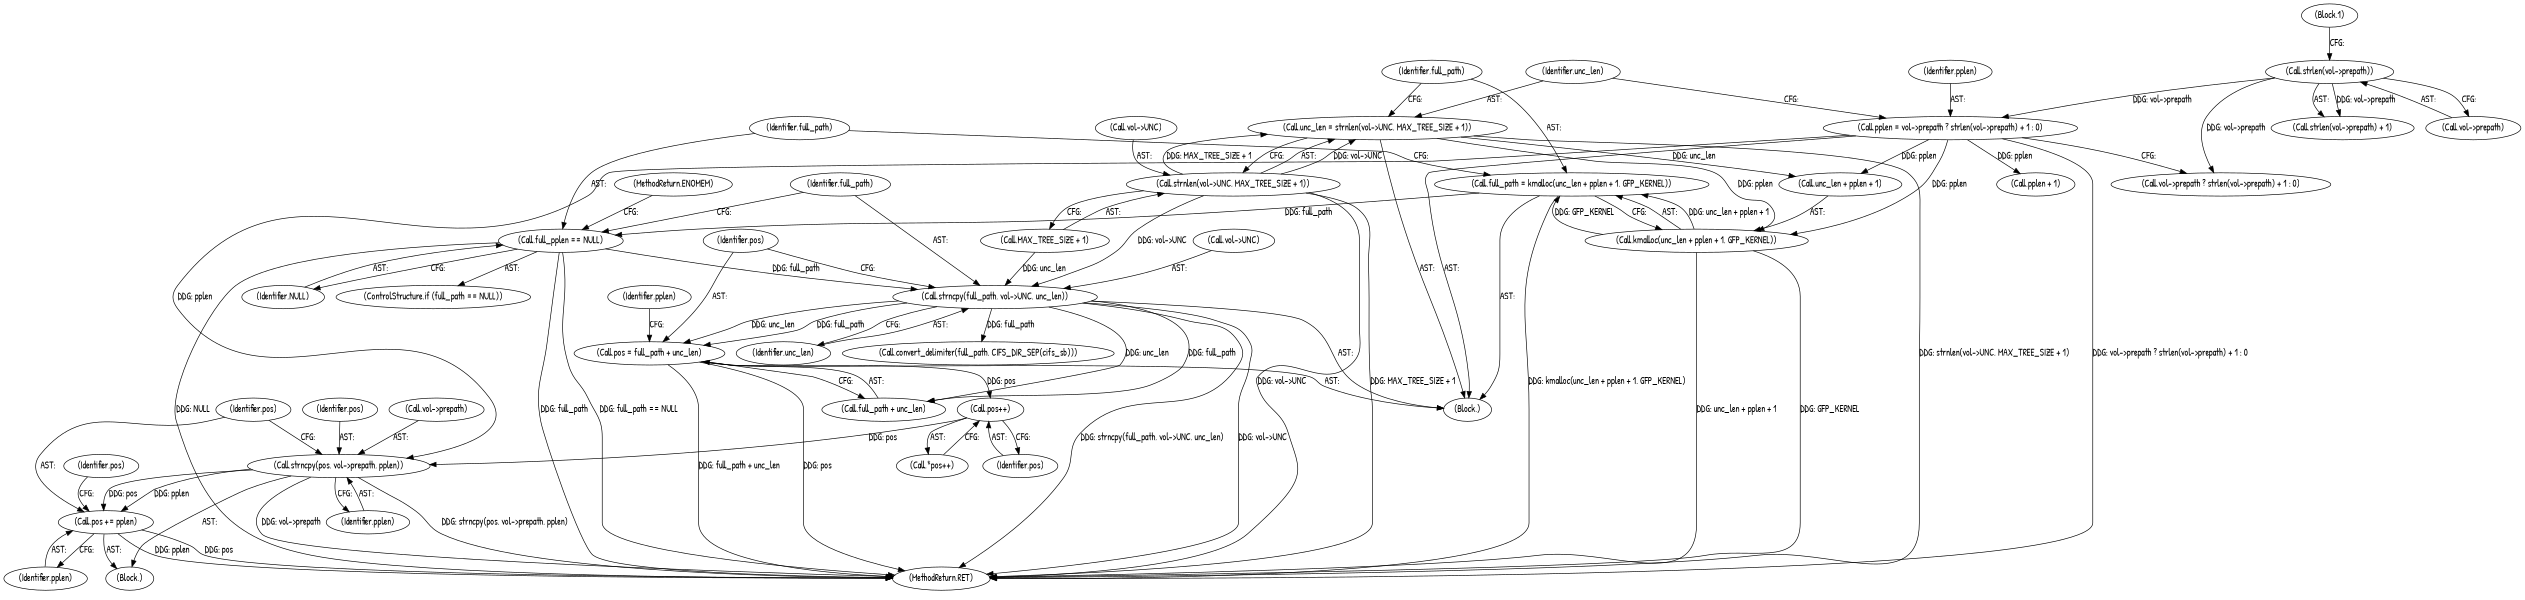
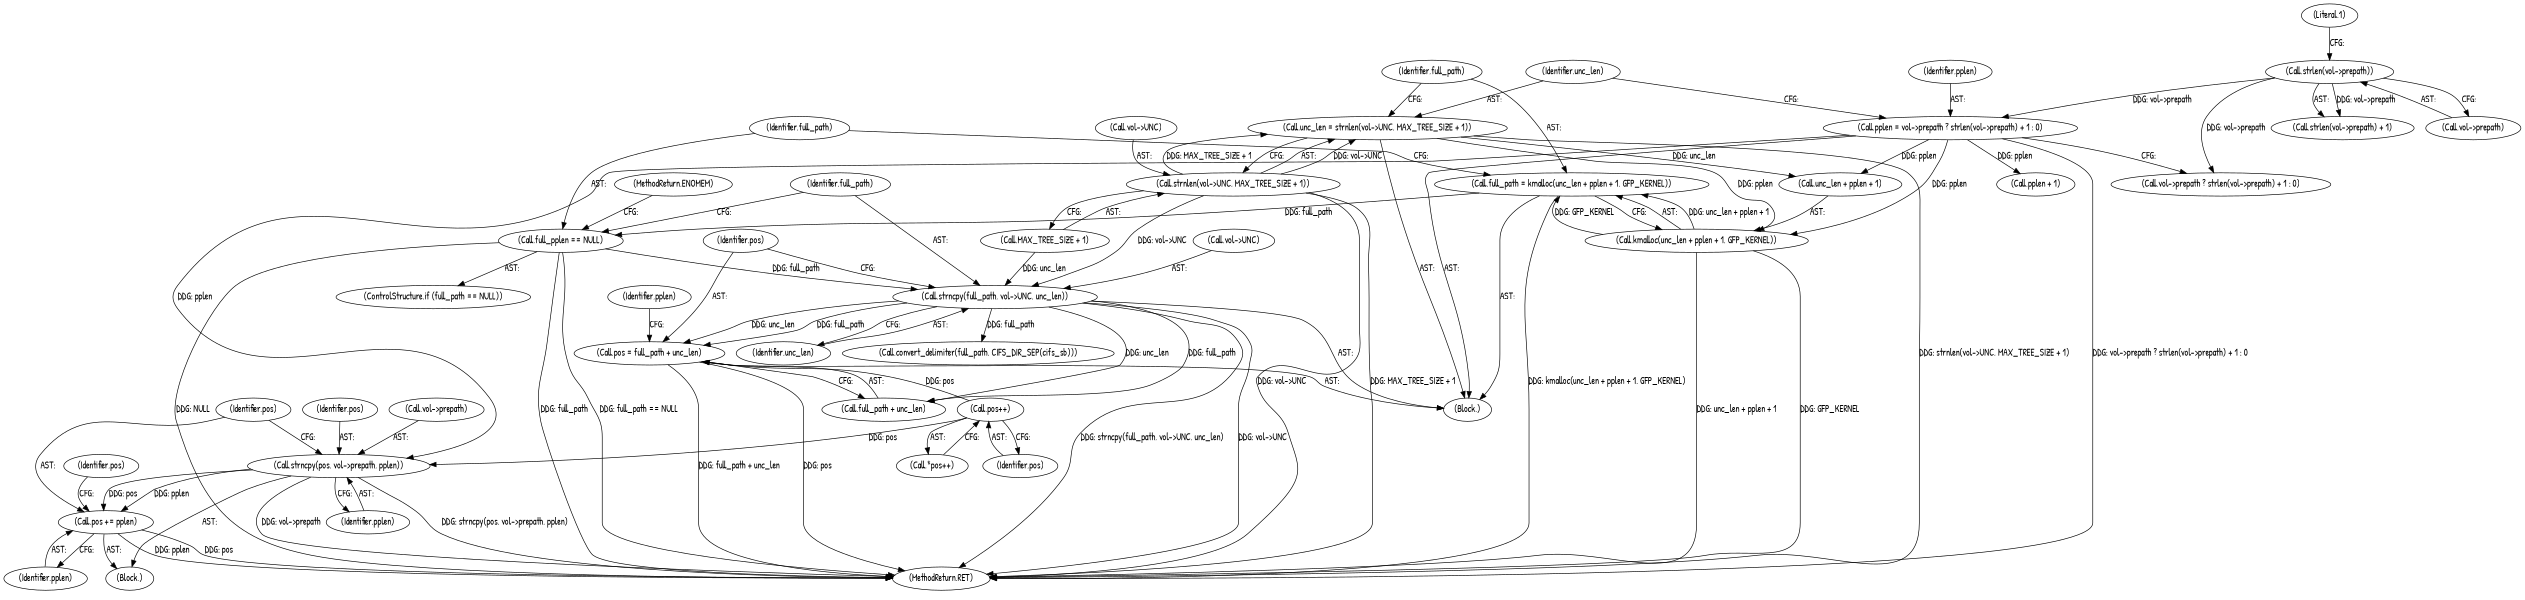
node "(Block,1)": label "(Block,1)" -> "(Literal,1)"
node "(Identifier,NULL)": removed
edge "(Call,pos = full_path + unc_len)" -> "(Call,pos++)": reversed
